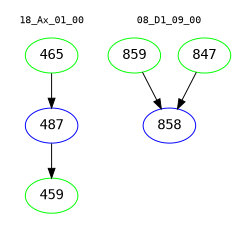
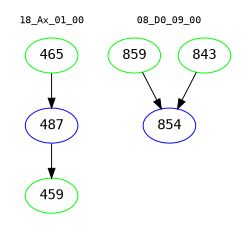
cluster "08_D1_09_00": label "08_D1_09_00" -> "08_D0_09_00"
node "847": label "847" -> "843"
node "858": label "858" -> "854"
